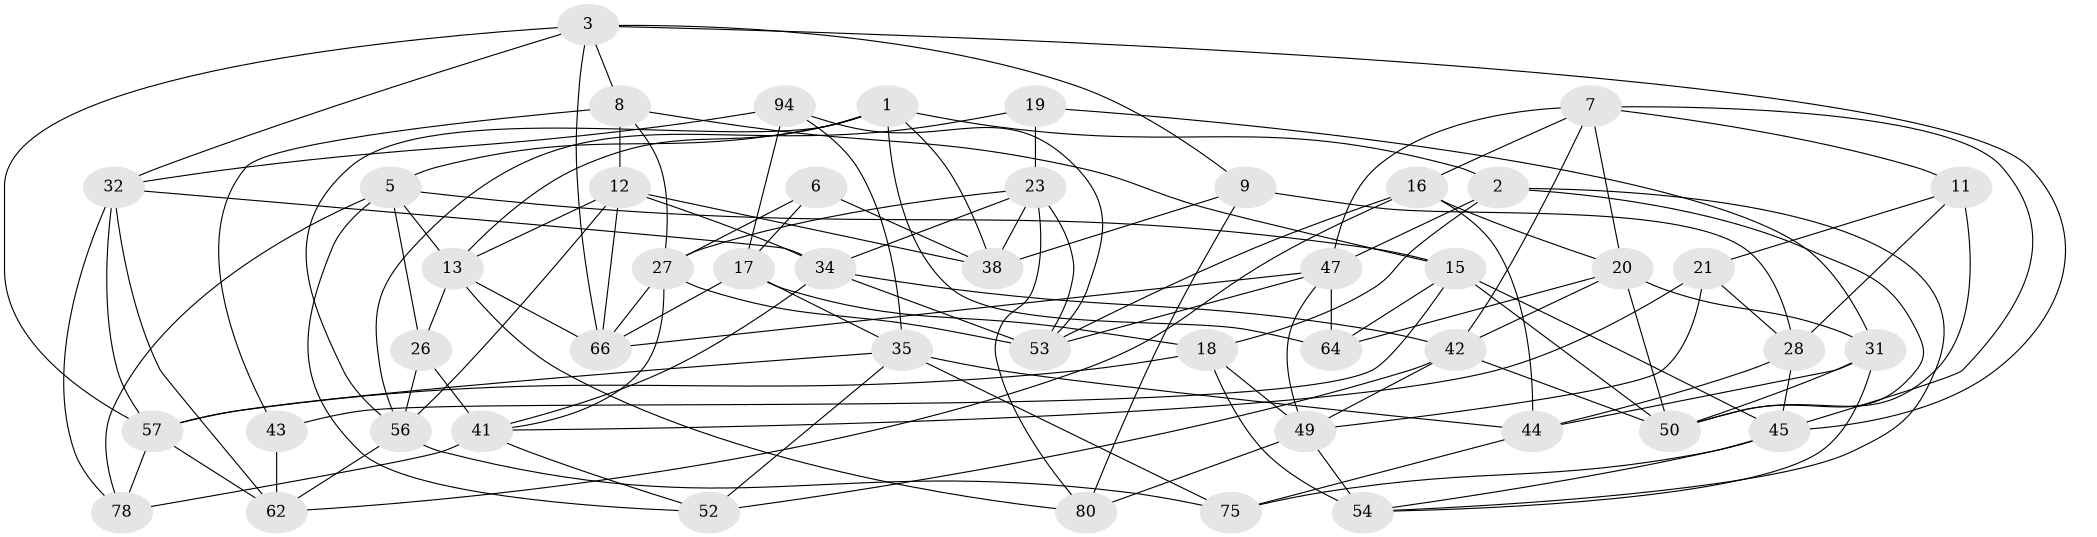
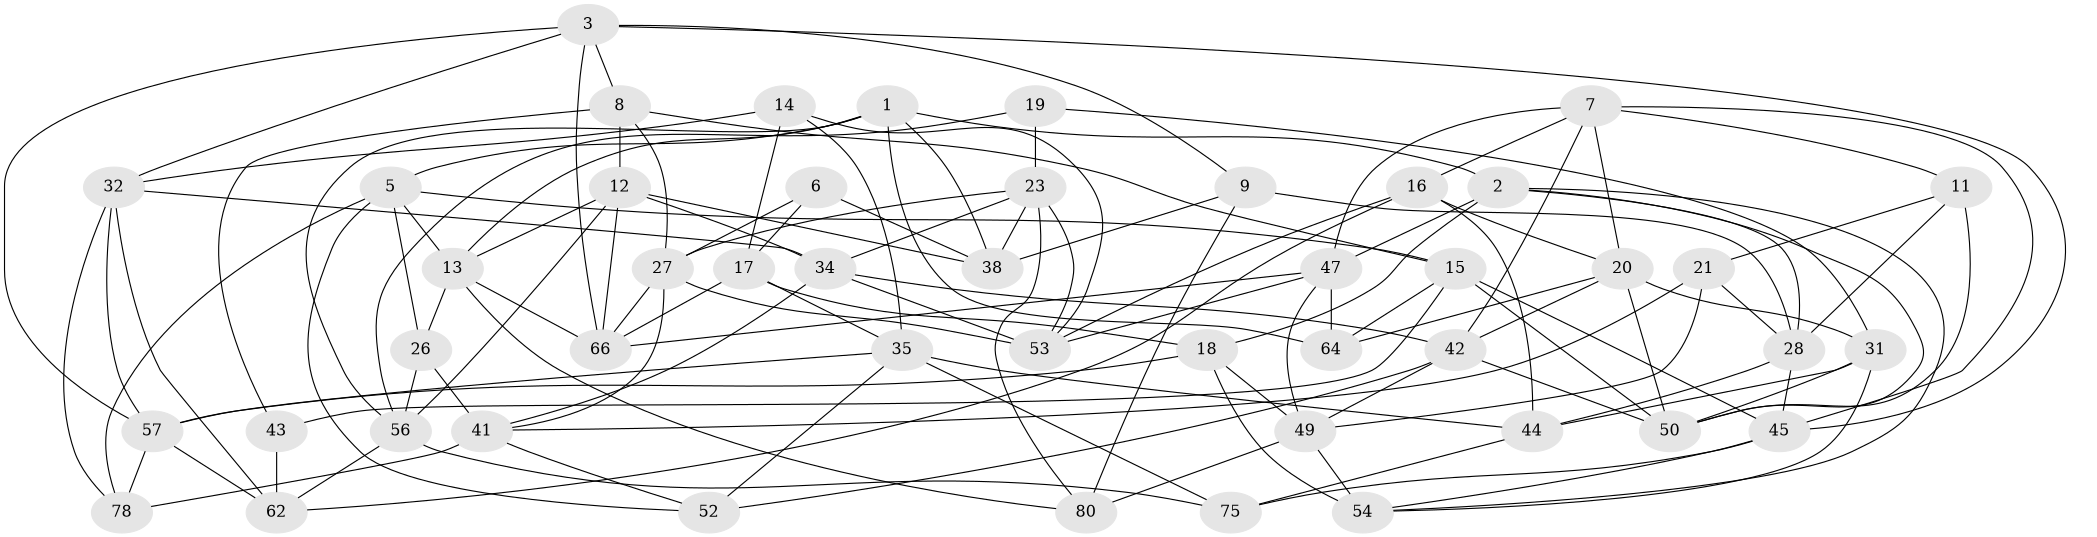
node "94": label "94" -> "14"
edge "2" -- "28": added
